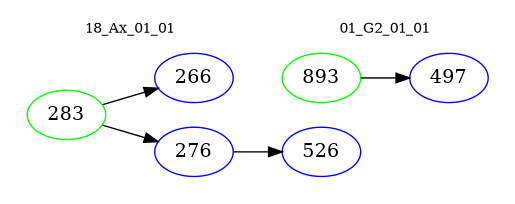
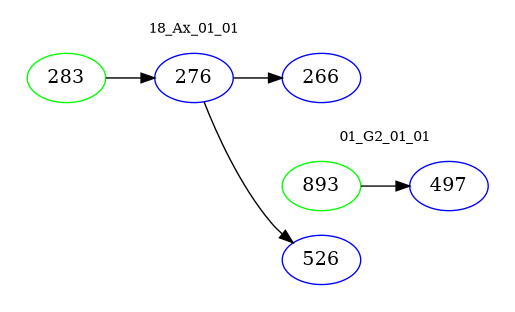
edge "283" -> "266": now "276" -> "266"
